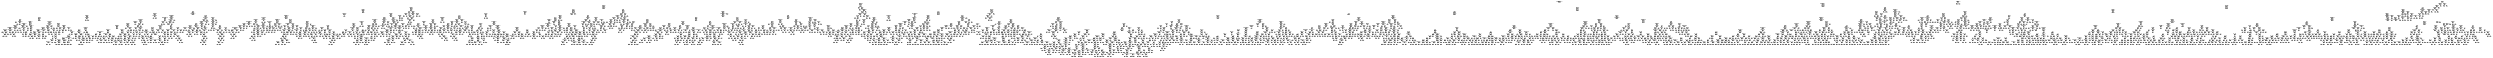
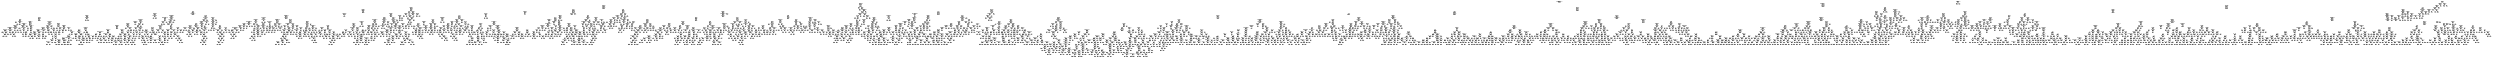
node "age <= 52.5 gini = 0.1975 samples = 45 value = [5, 40]": removed
